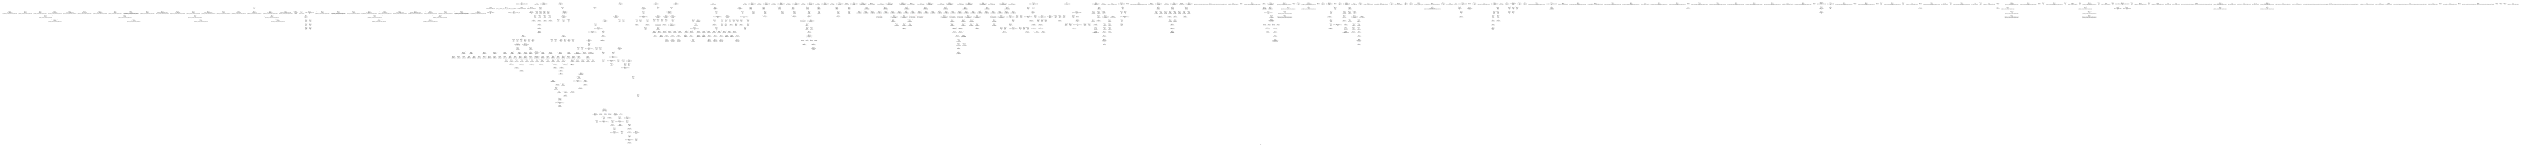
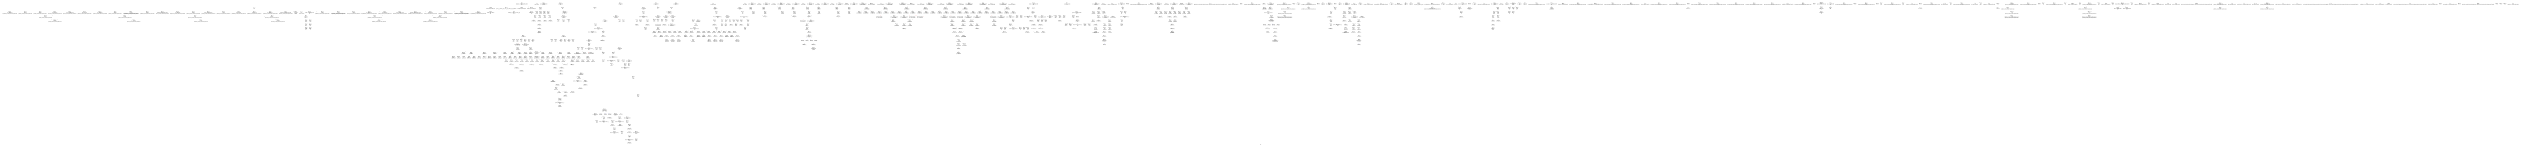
node "NodeID: 314": removed
